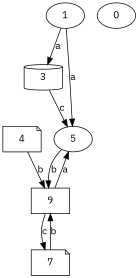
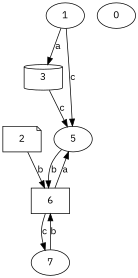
edge "1" -> "5": label "a" -> "c"
node "4": label "4" -> "2"
node "9": label "9" -> "6"
node "7": shape note -> ellipse
